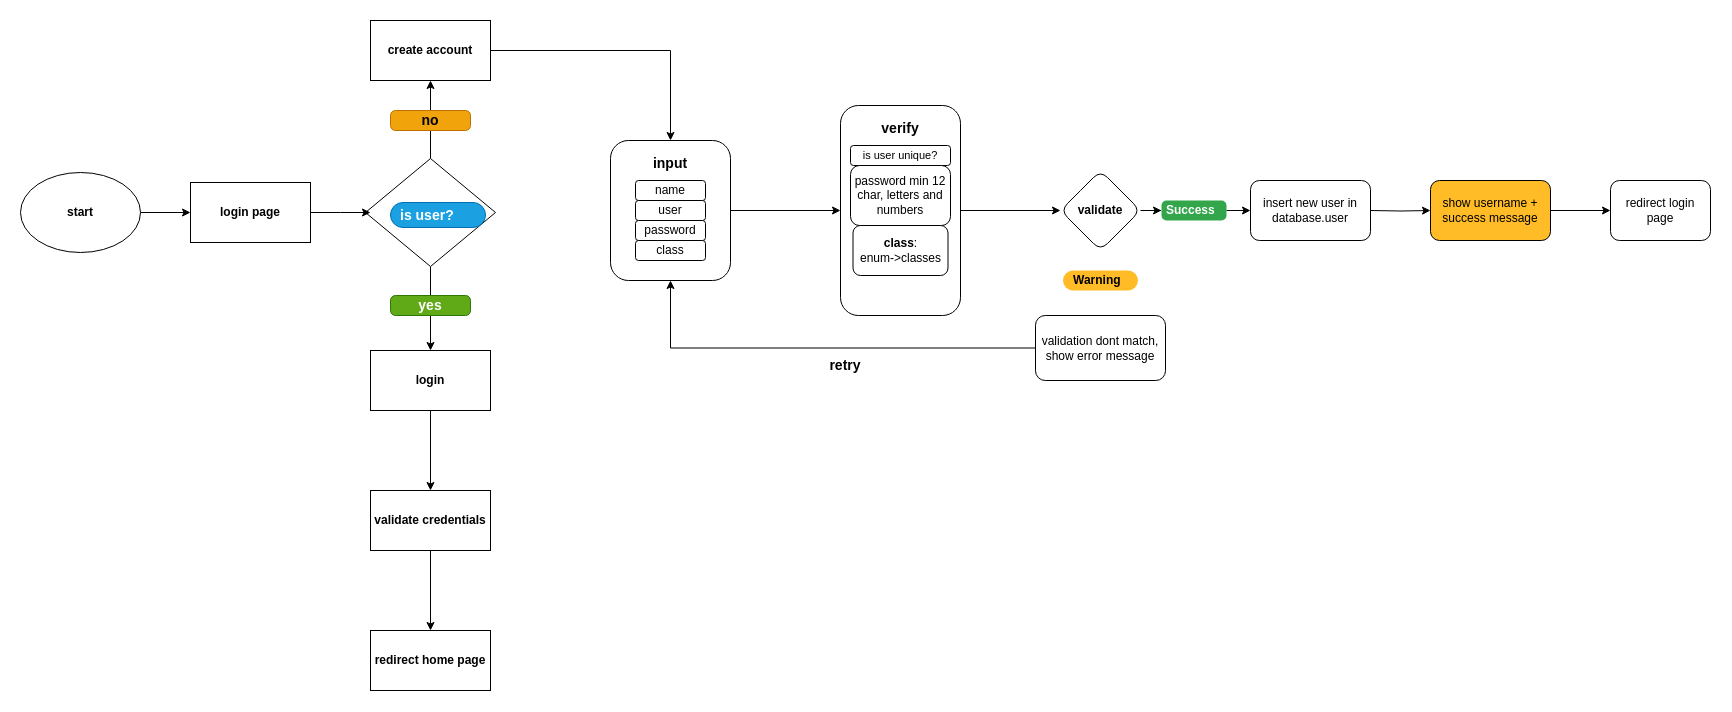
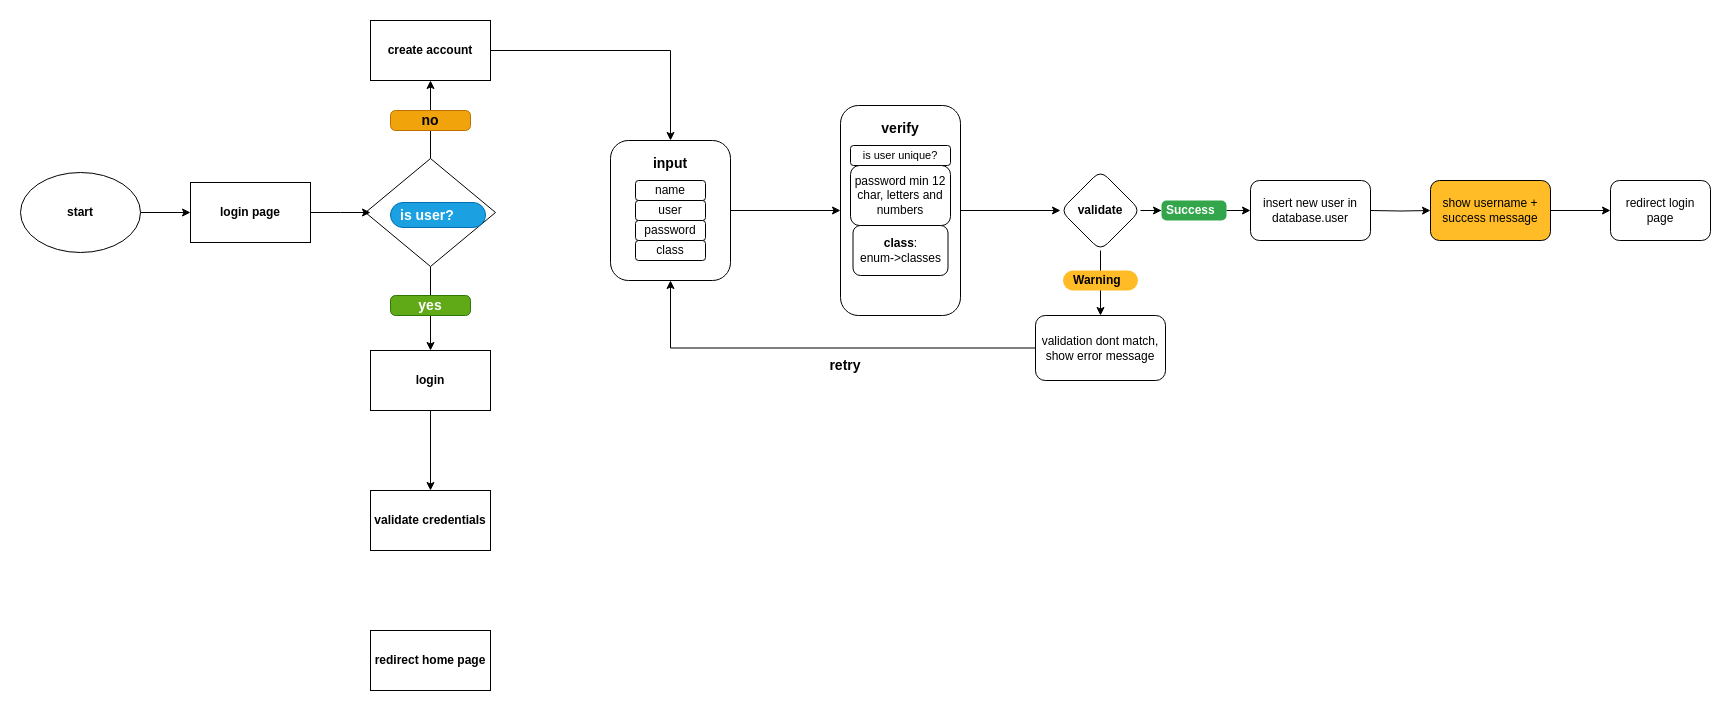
edge "validate" -> "validation dont match, show error message": added
edge "validate credentials" -> "redirect home page": removed
